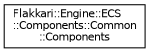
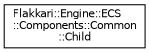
node "Flakkari::Engine::ECS ::Components::Common ::Components": label "Flakkari::Engine::ECS ::Components::Common ::Components" -> "Flakkari::Engine::ECS ::Components::Common ::Child"
